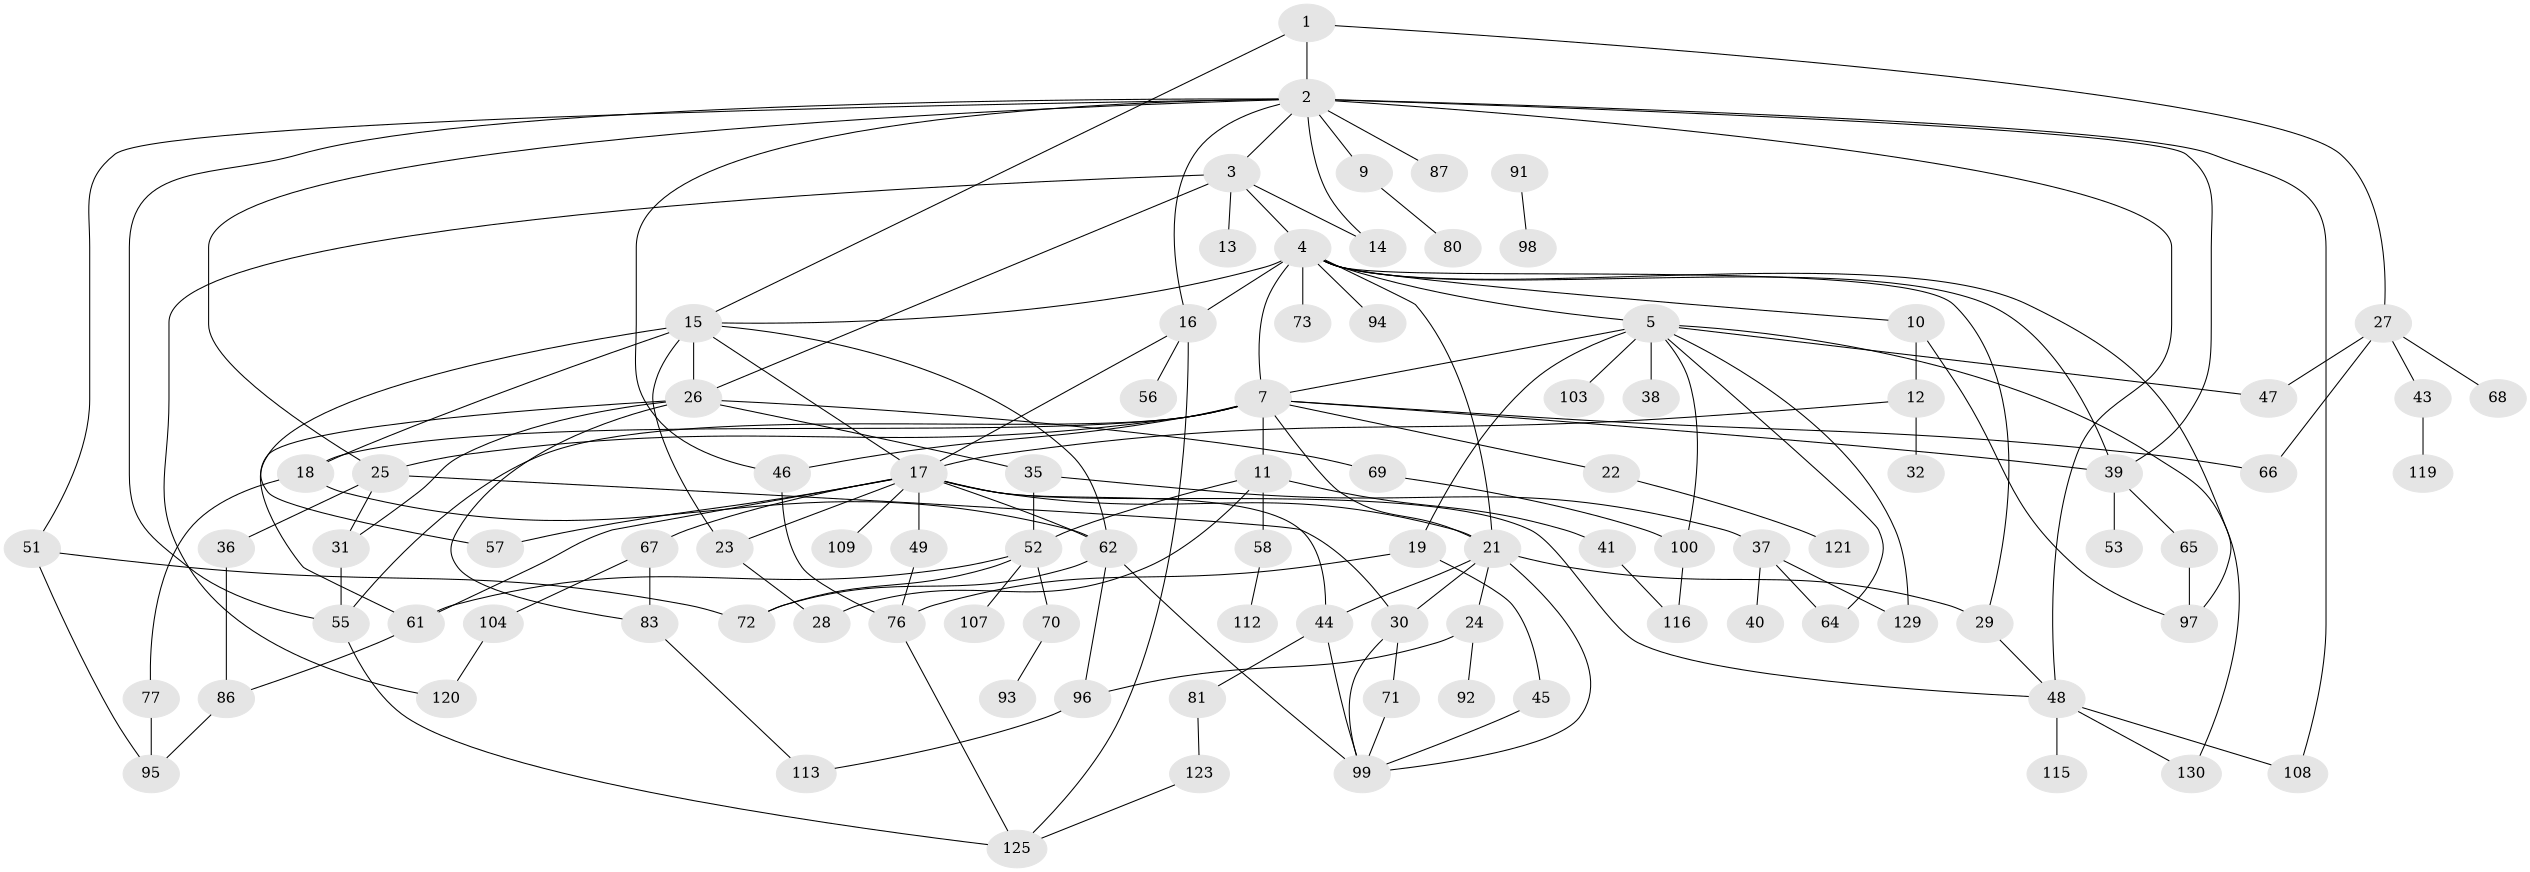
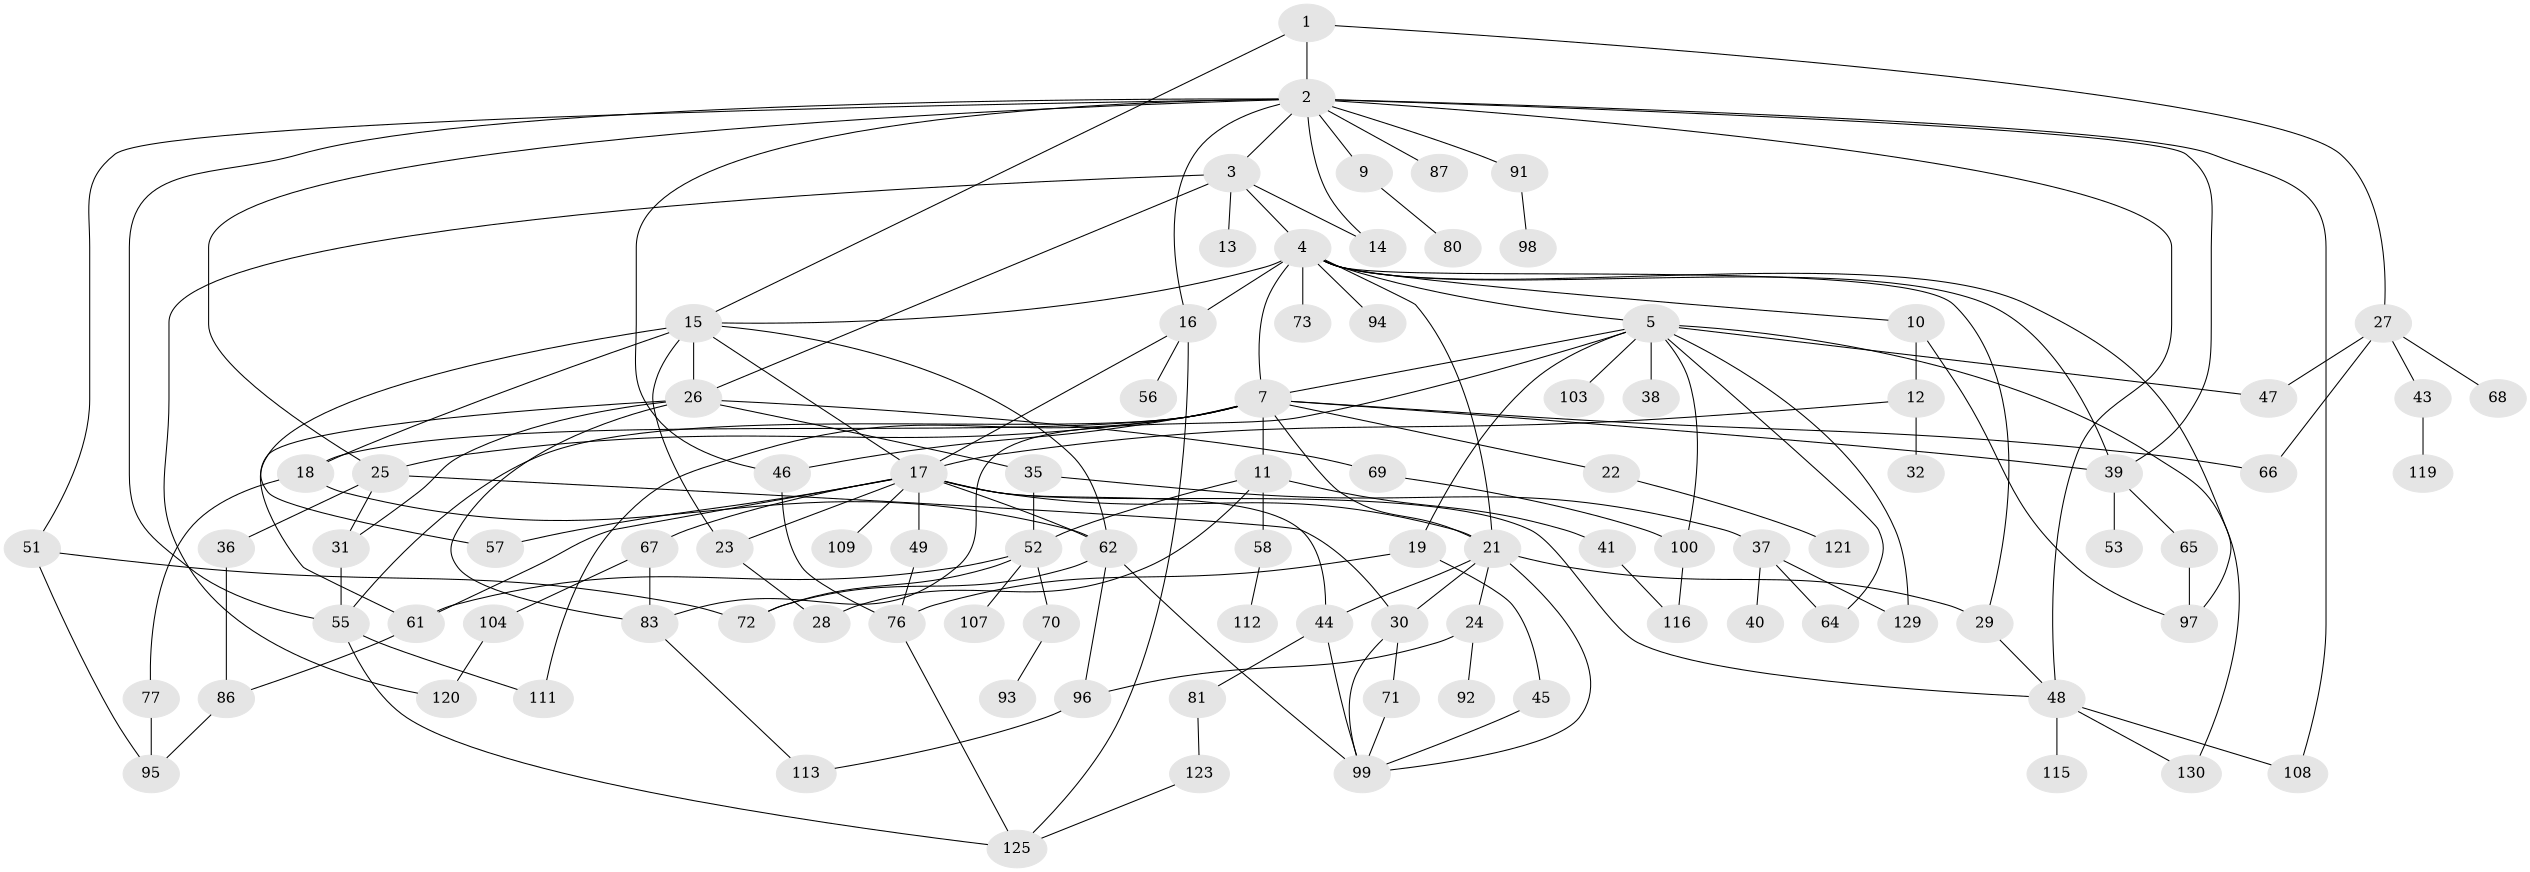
edge "2" -- "91": added
edge "5" -- "83": added
node "111": added
